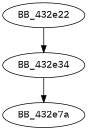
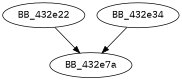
edge "BB_432e22" -> "BB_432e34": now "BB_432e22" -> "BB_432e7a"
